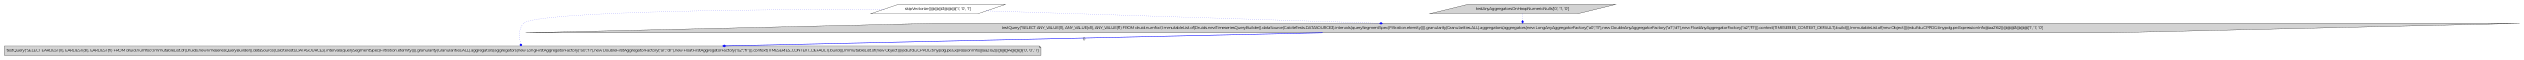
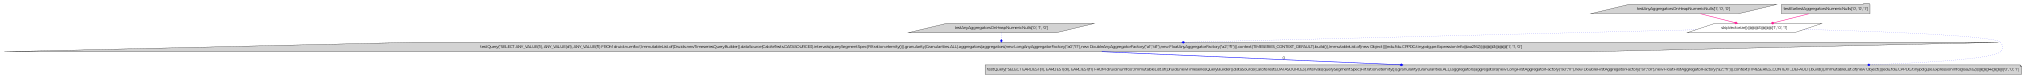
node "testAnyAggregatorsOnHeapNumericNulls['1', '0', '0']": added
node "testEarliestAggregatorsNumericNulls['0', '0', '1']": added
